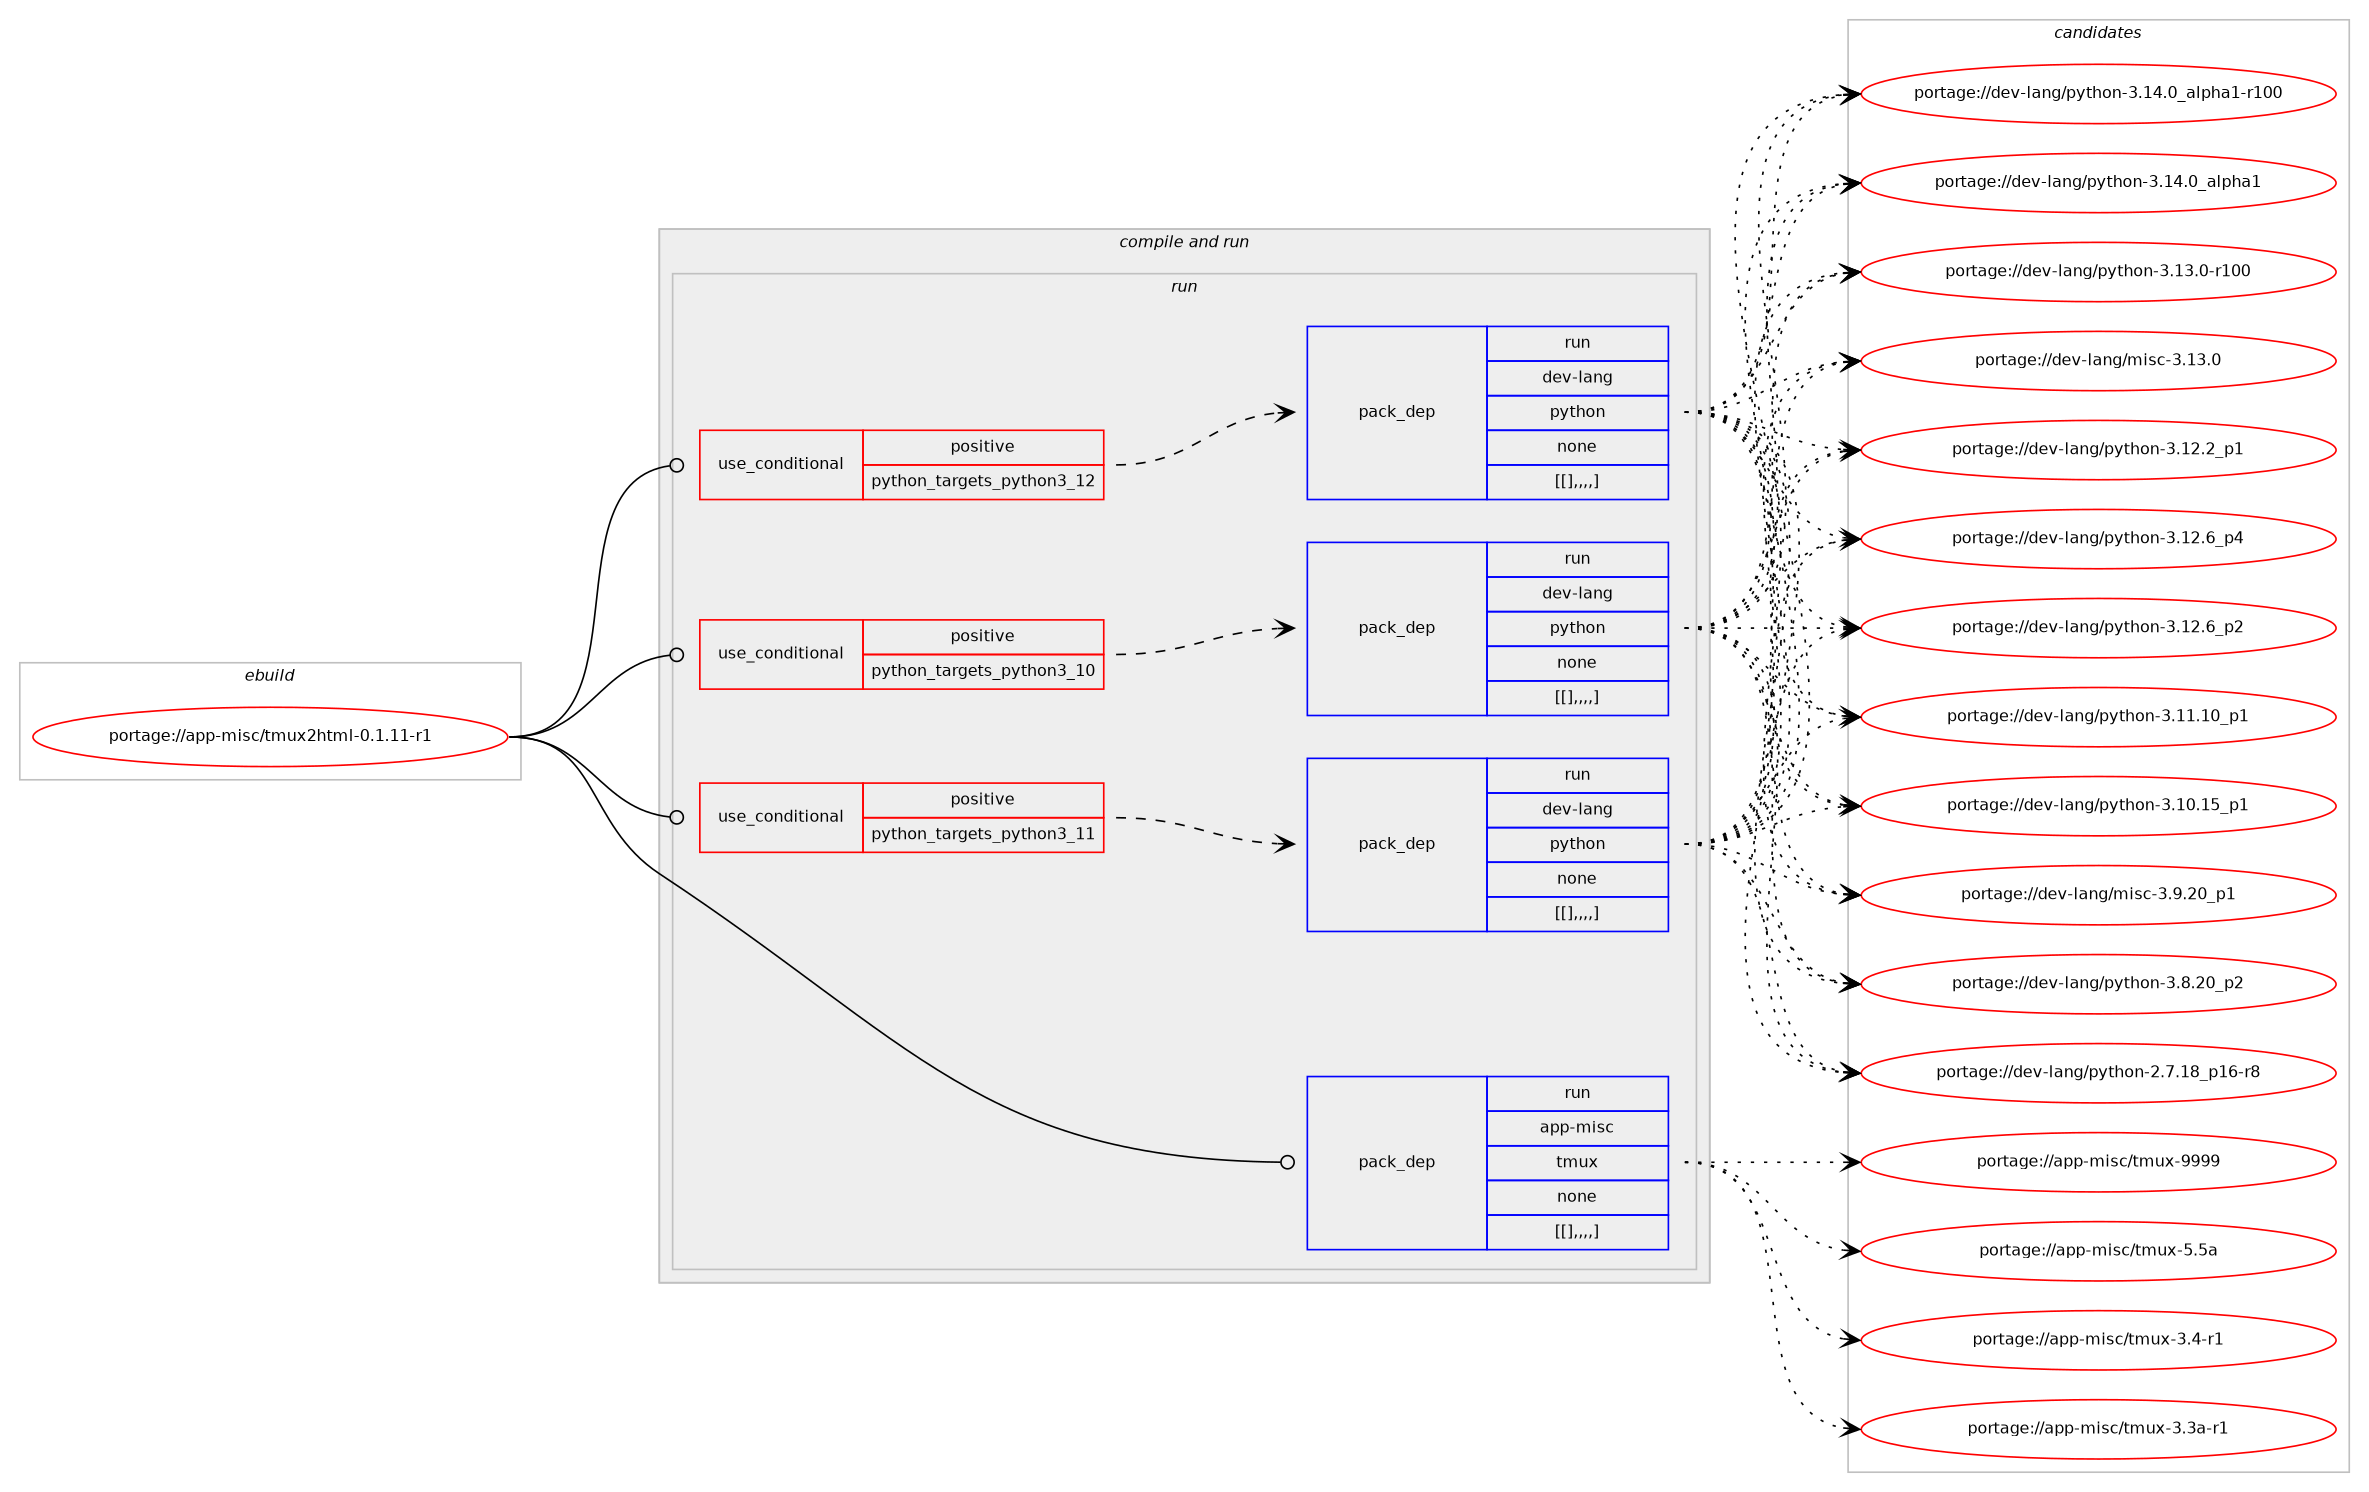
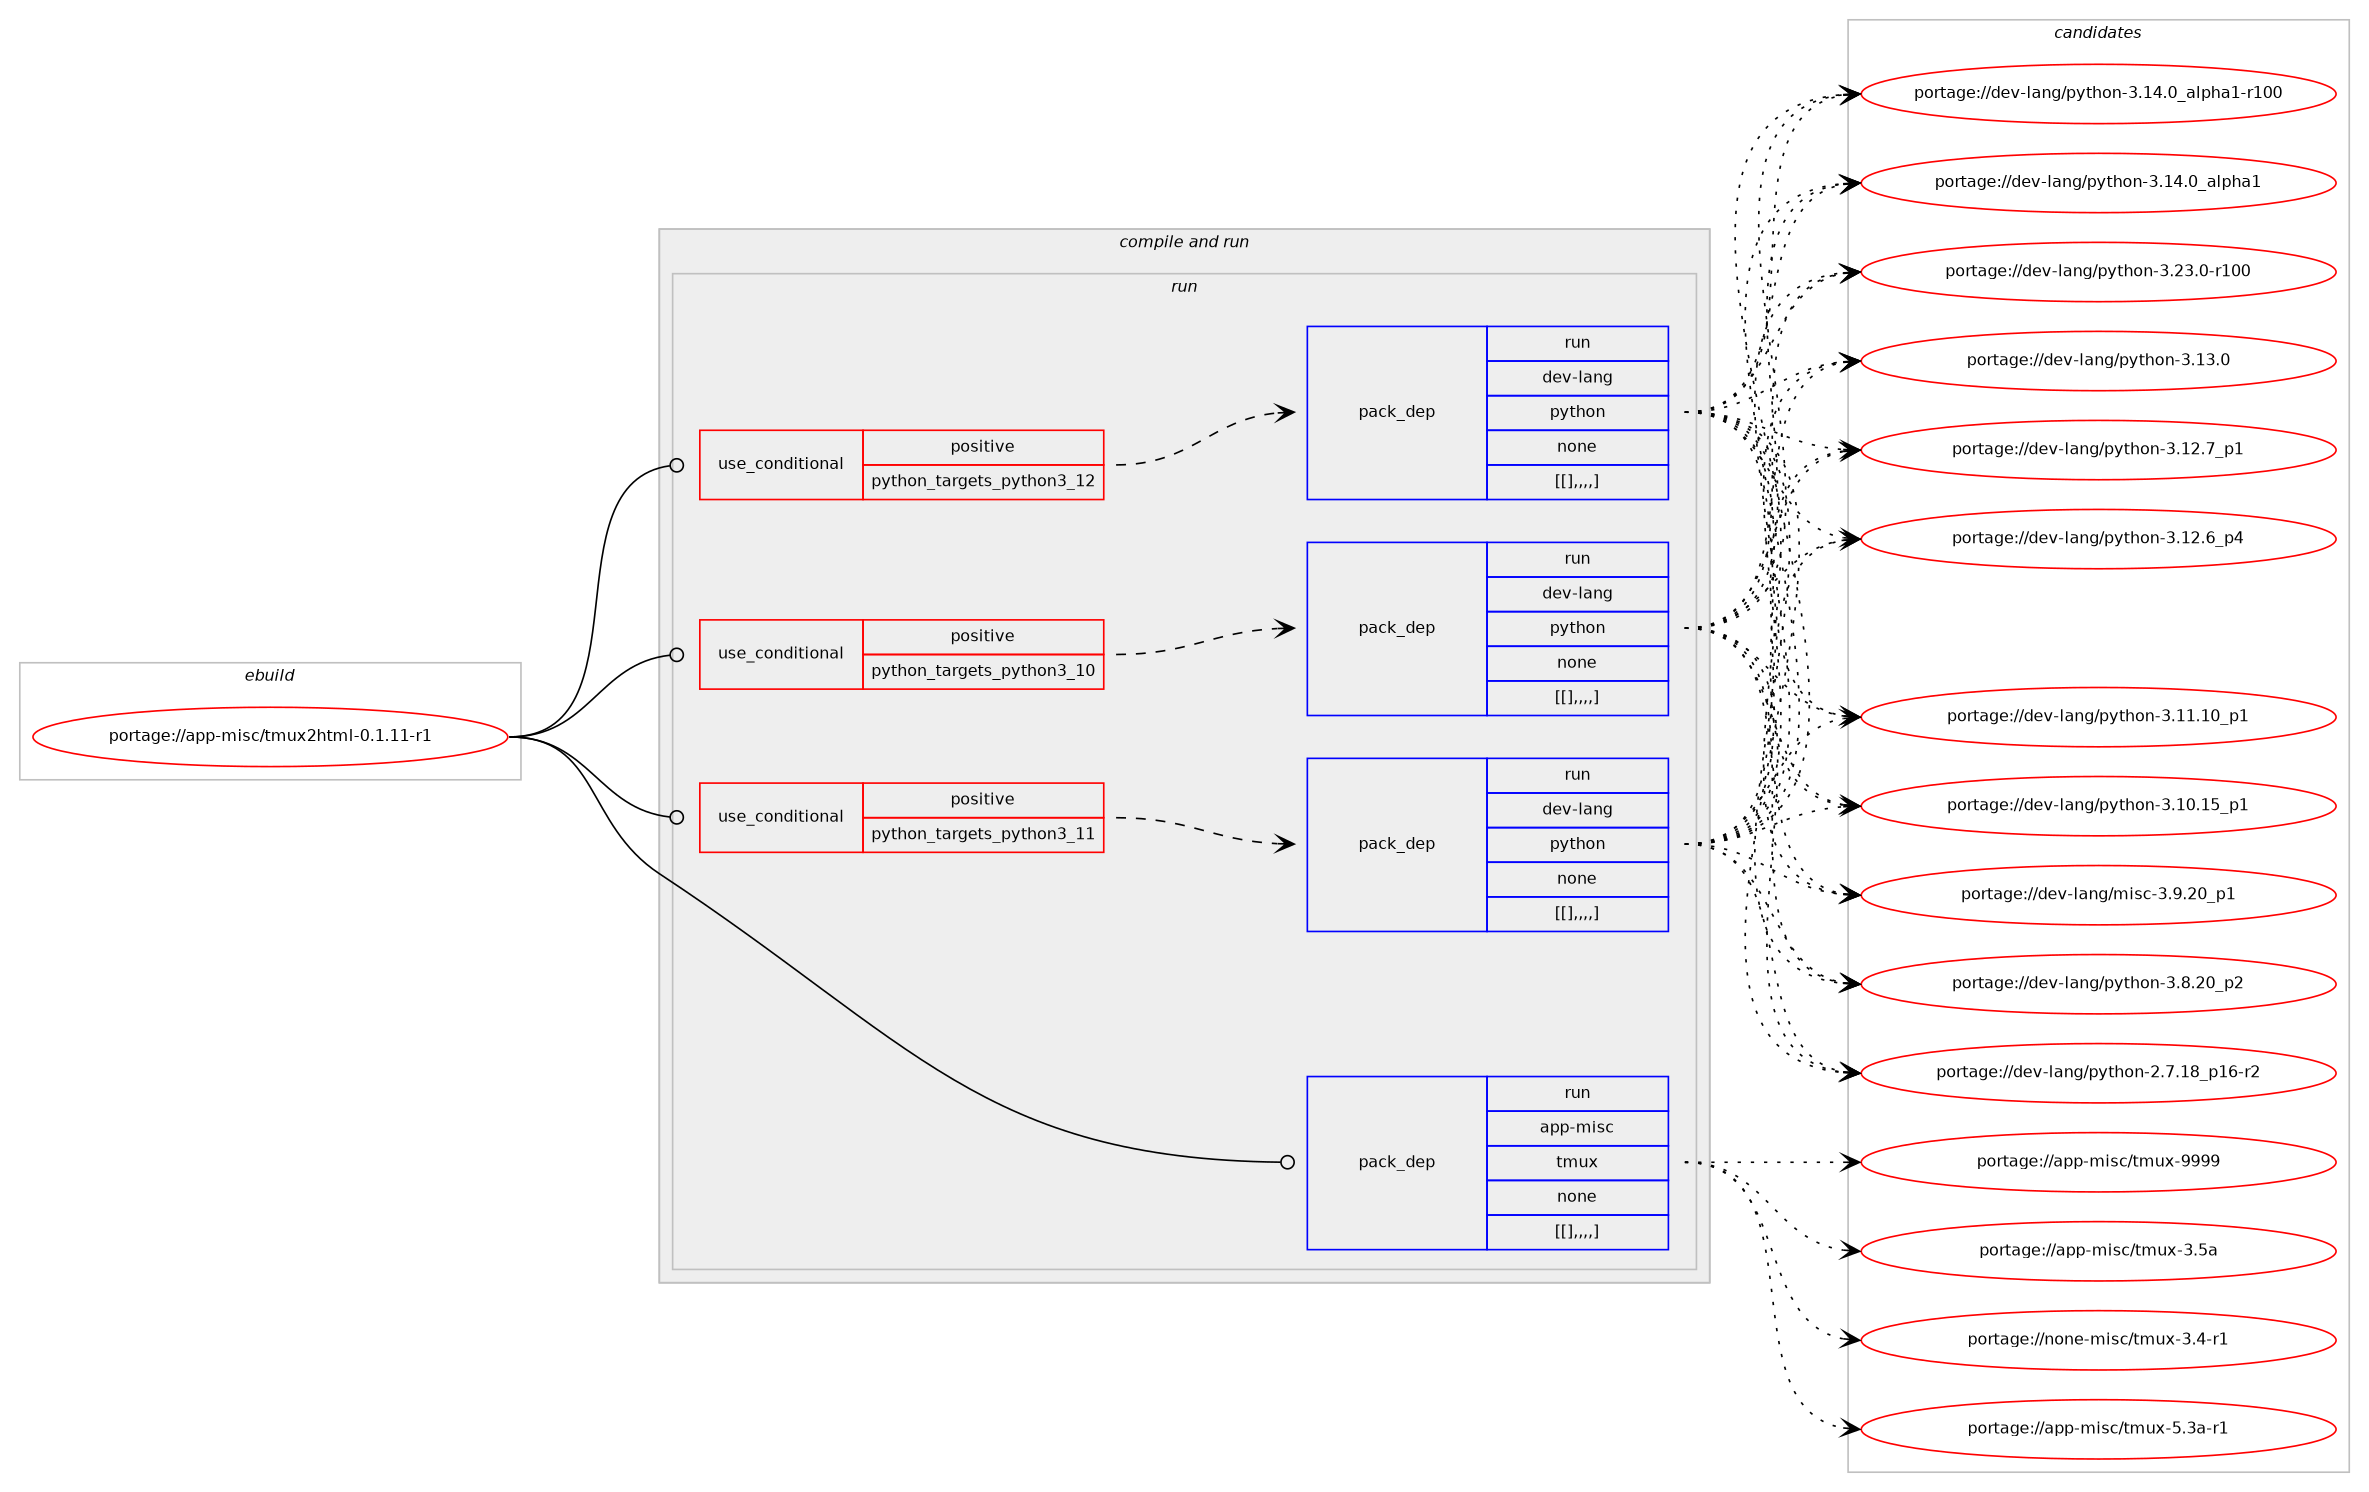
node "portage://dev-lang/python-3.13.0-r100": label "portage://dev-lang/python-3.13.0-r100" -> "portage://dev-lang/python-3.23.0-r100"
node "portage://dev-lang/misc-3.13.0": label "portage://dev-lang/misc-3.13.0" -> "portage://dev-lang/python-3.13.0"
node "portage://dev-lang/python-3.12.2_p1": label "portage://dev-lang/python-3.12.2_p1" -> "portage://dev-lang/python-3.12.7_p1"
node "portage://dev-lang/python-3.12.6_p2": removed
node "portage://dev-lang/python-2.7.18_p16-r8": label "portage://dev-lang/python-2.7.18_p16-r8" -> "portage://dev-lang/python-2.7.18_p16-r2"
node "portage://app-misc/tmux-5.5a": label "portage://app-misc/tmux-5.5a" -> "portage://app-misc/tmux-3.5a"
node "portage://app-misc/tmux-3.4-r1": label "portage://app-misc/tmux-3.4-r1" -> "portage://none-misc/tmux-3.4-r1"
node "portage://app-misc/tmux-3.3a-r1": label "portage://app-misc/tmux-3.3a-r1" -> "portage://app-misc/tmux-5.3a-r1"
